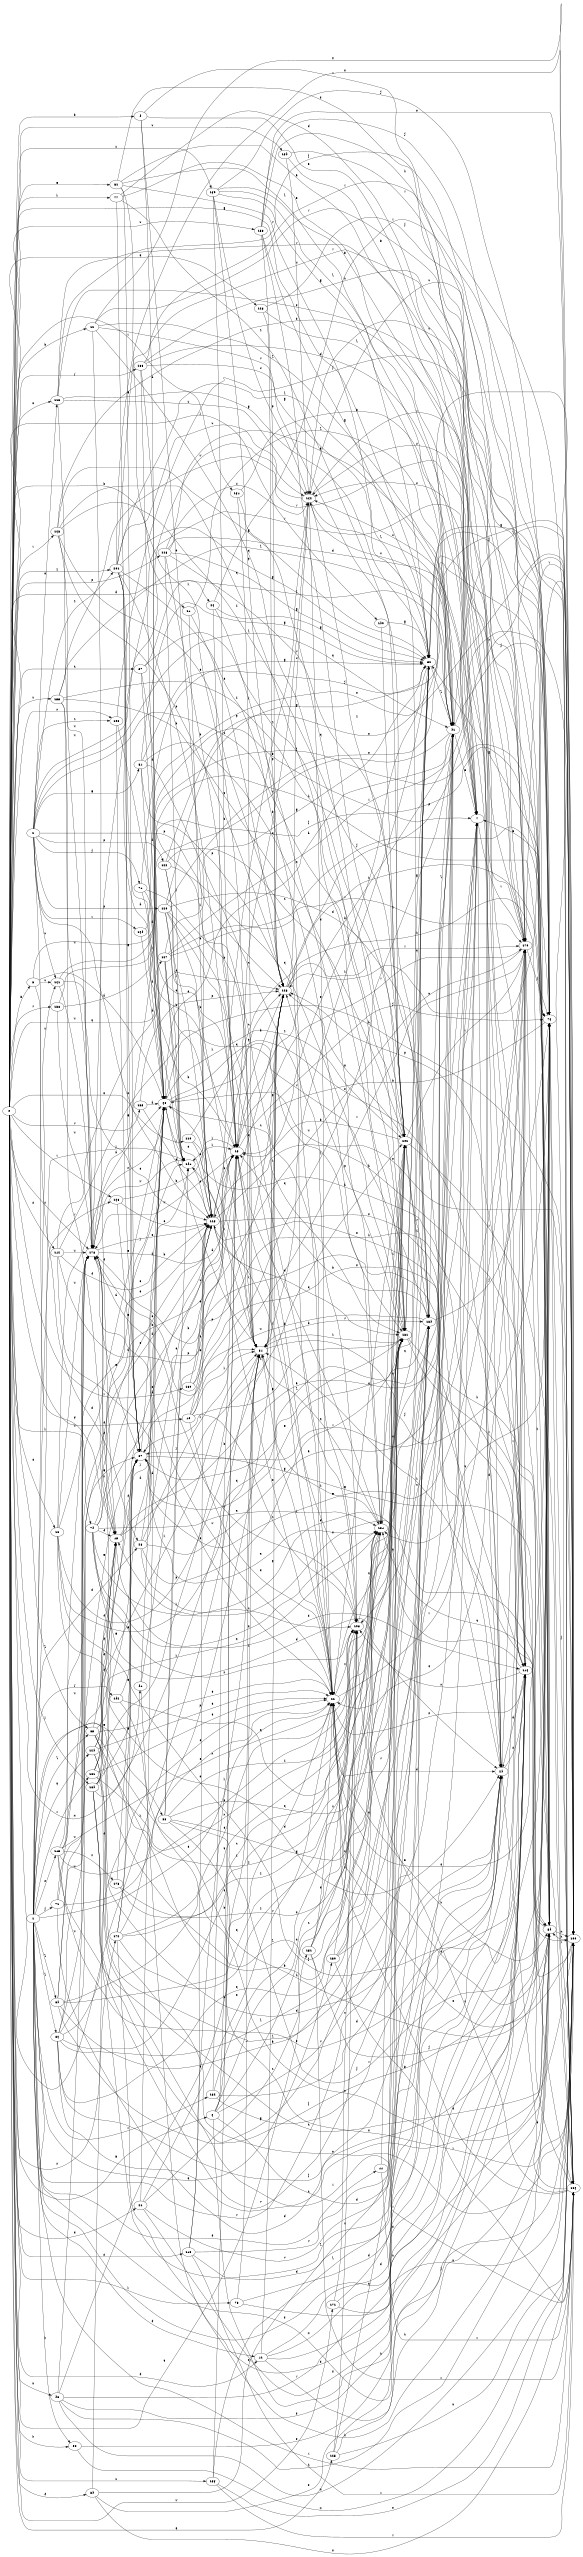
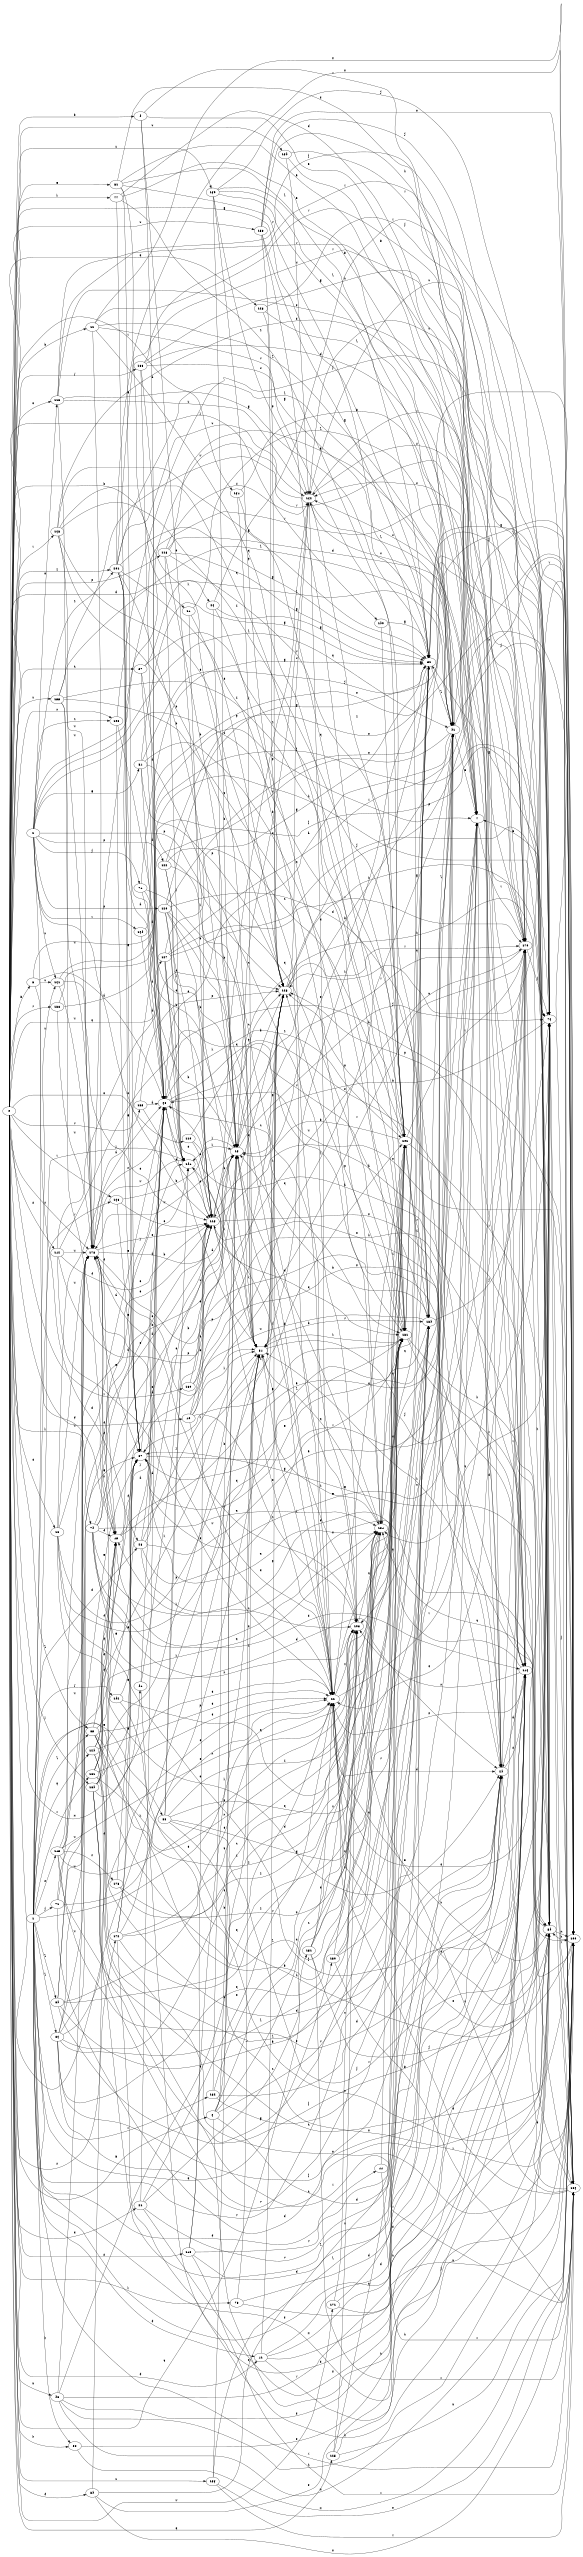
edge "161" -> "7": label "a" -> "y"
